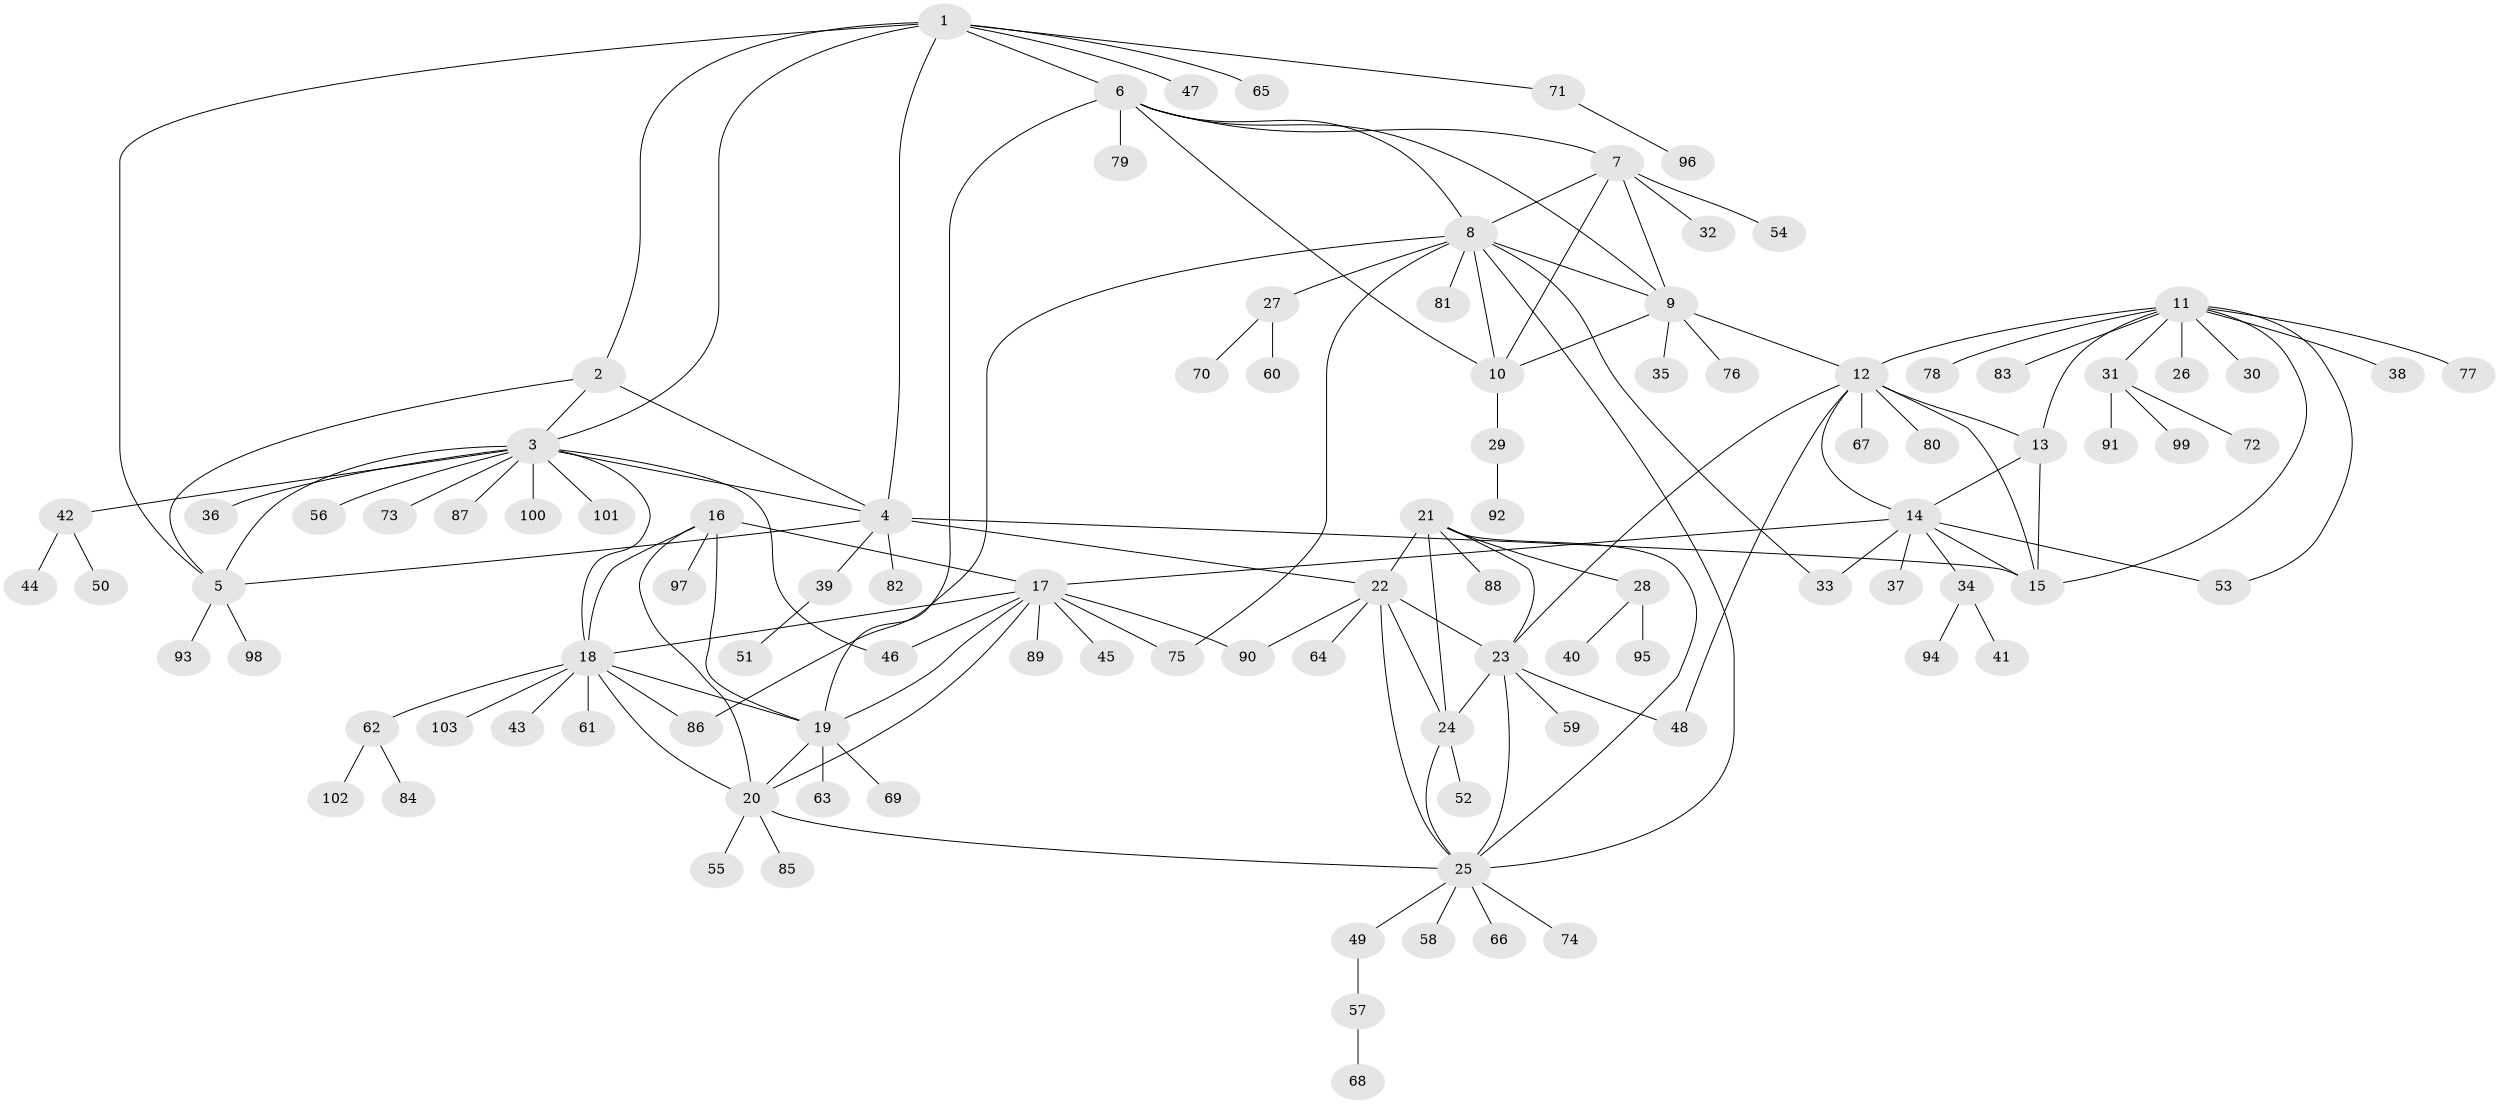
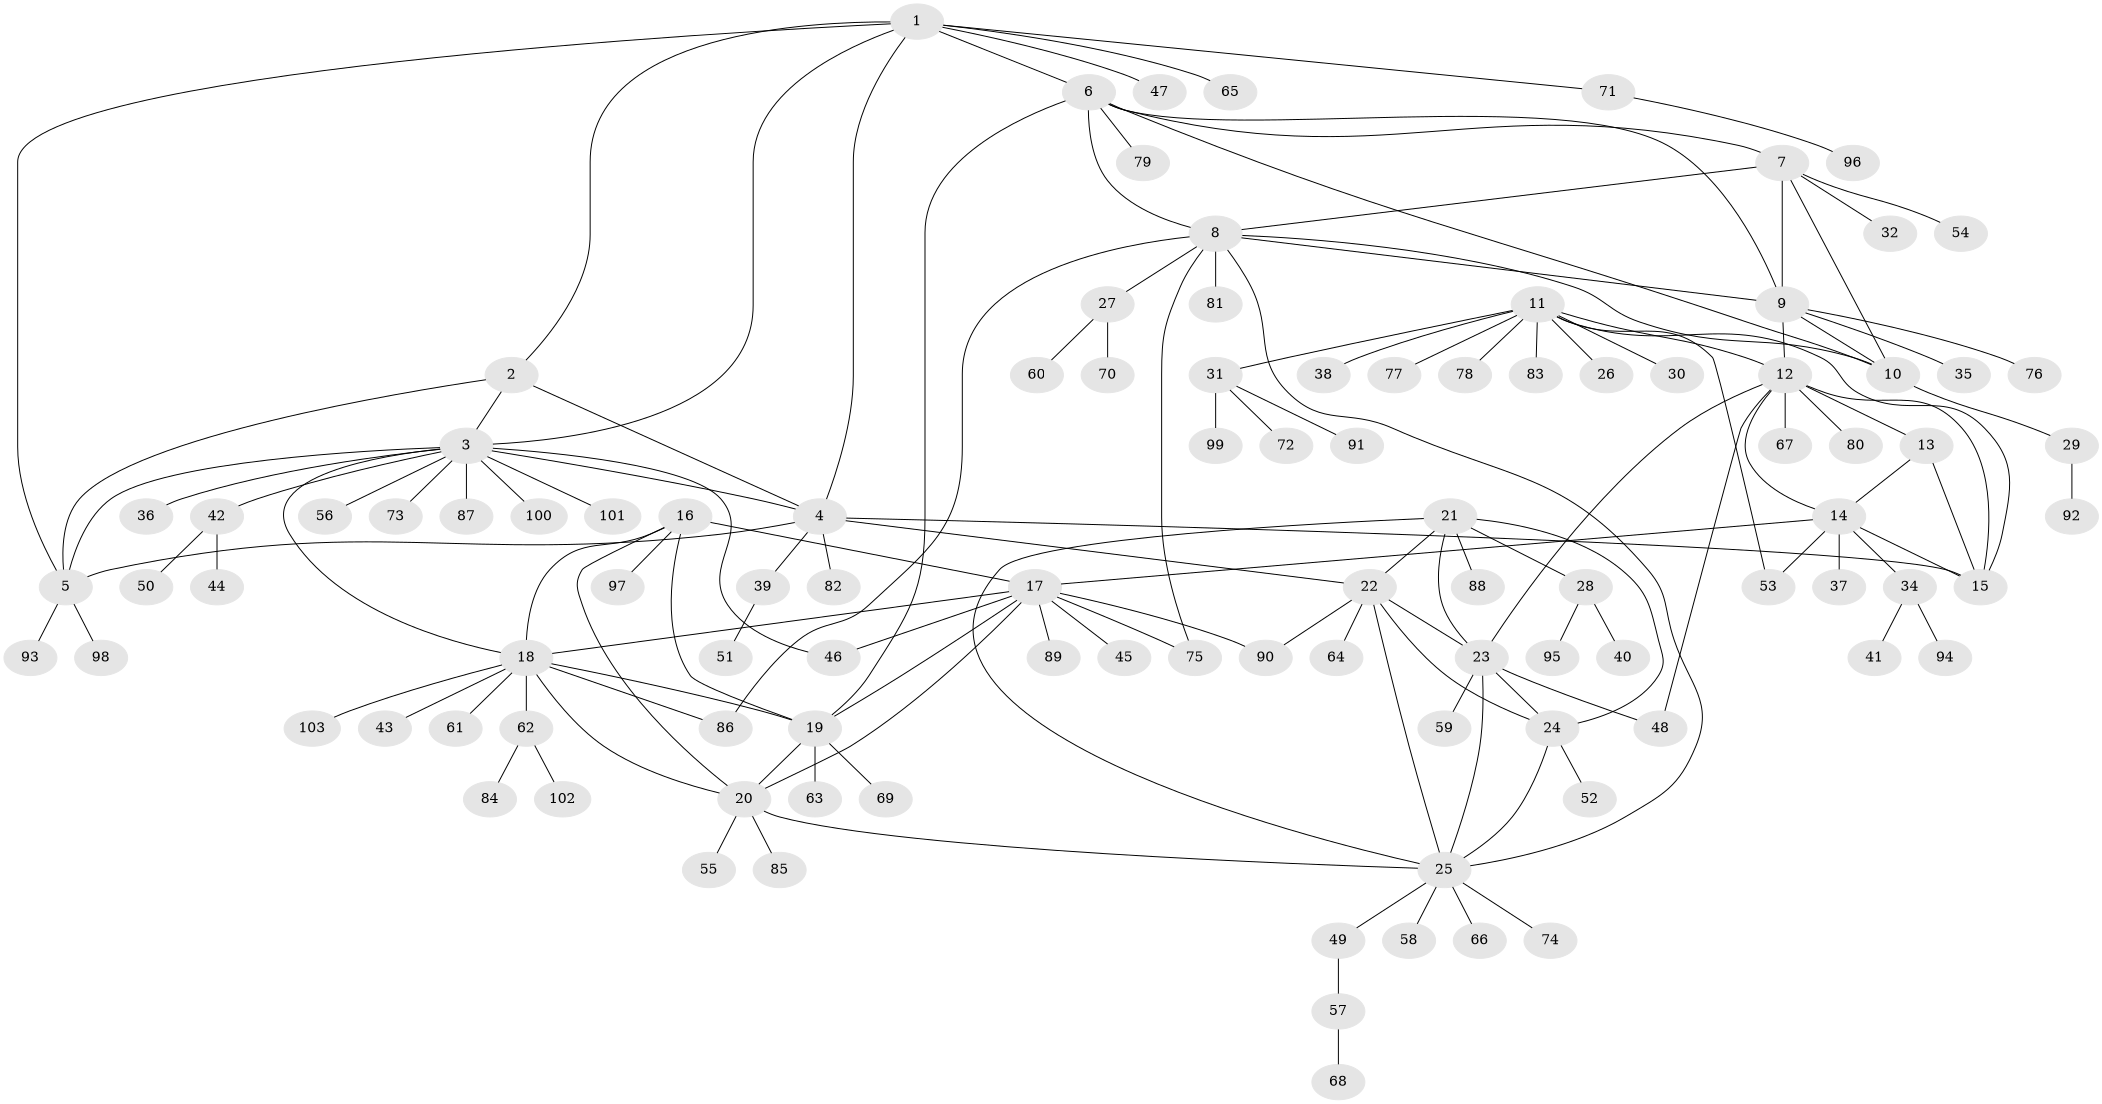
edge "11" -- "13": removed
node "33": removed
